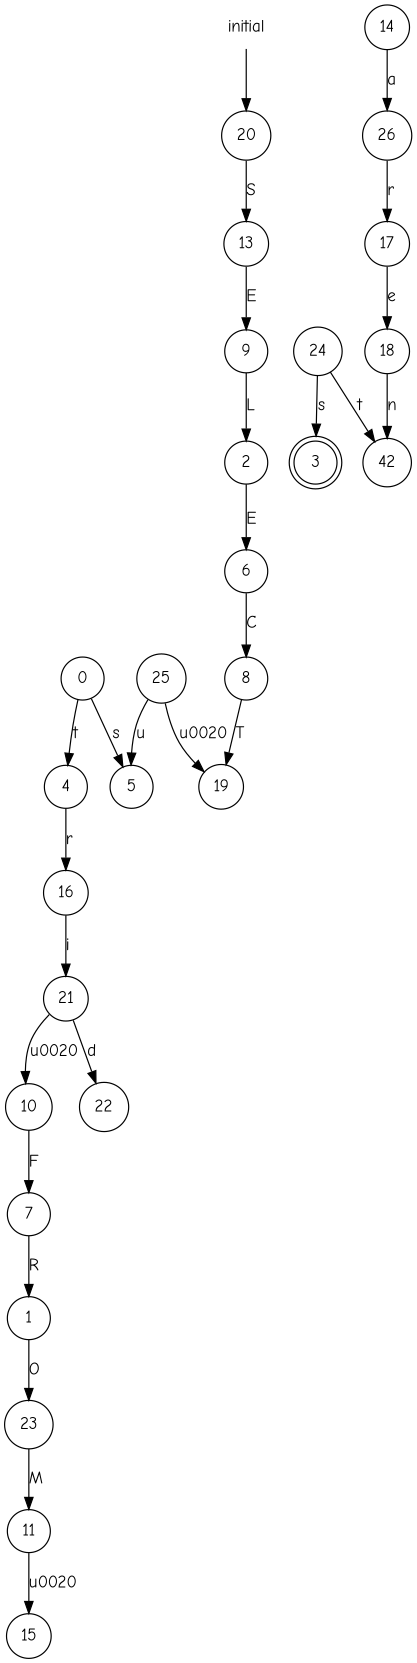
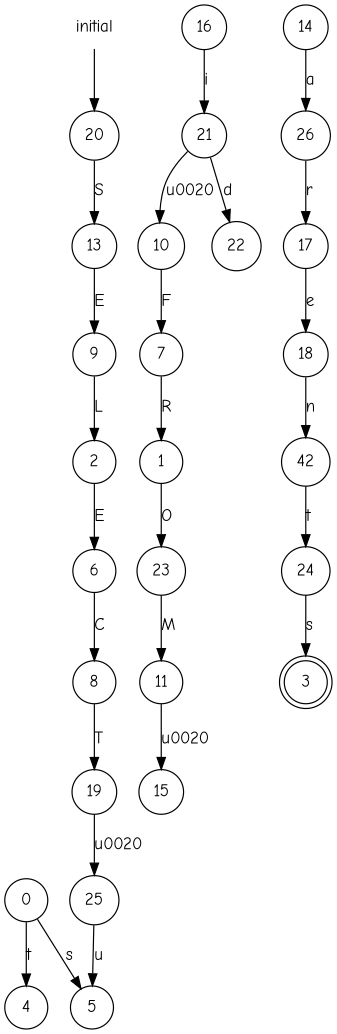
edge "24" -> "42": reversed
edge "25" -> "19": reversed
edge "4" -> "16": removed, label "r"
